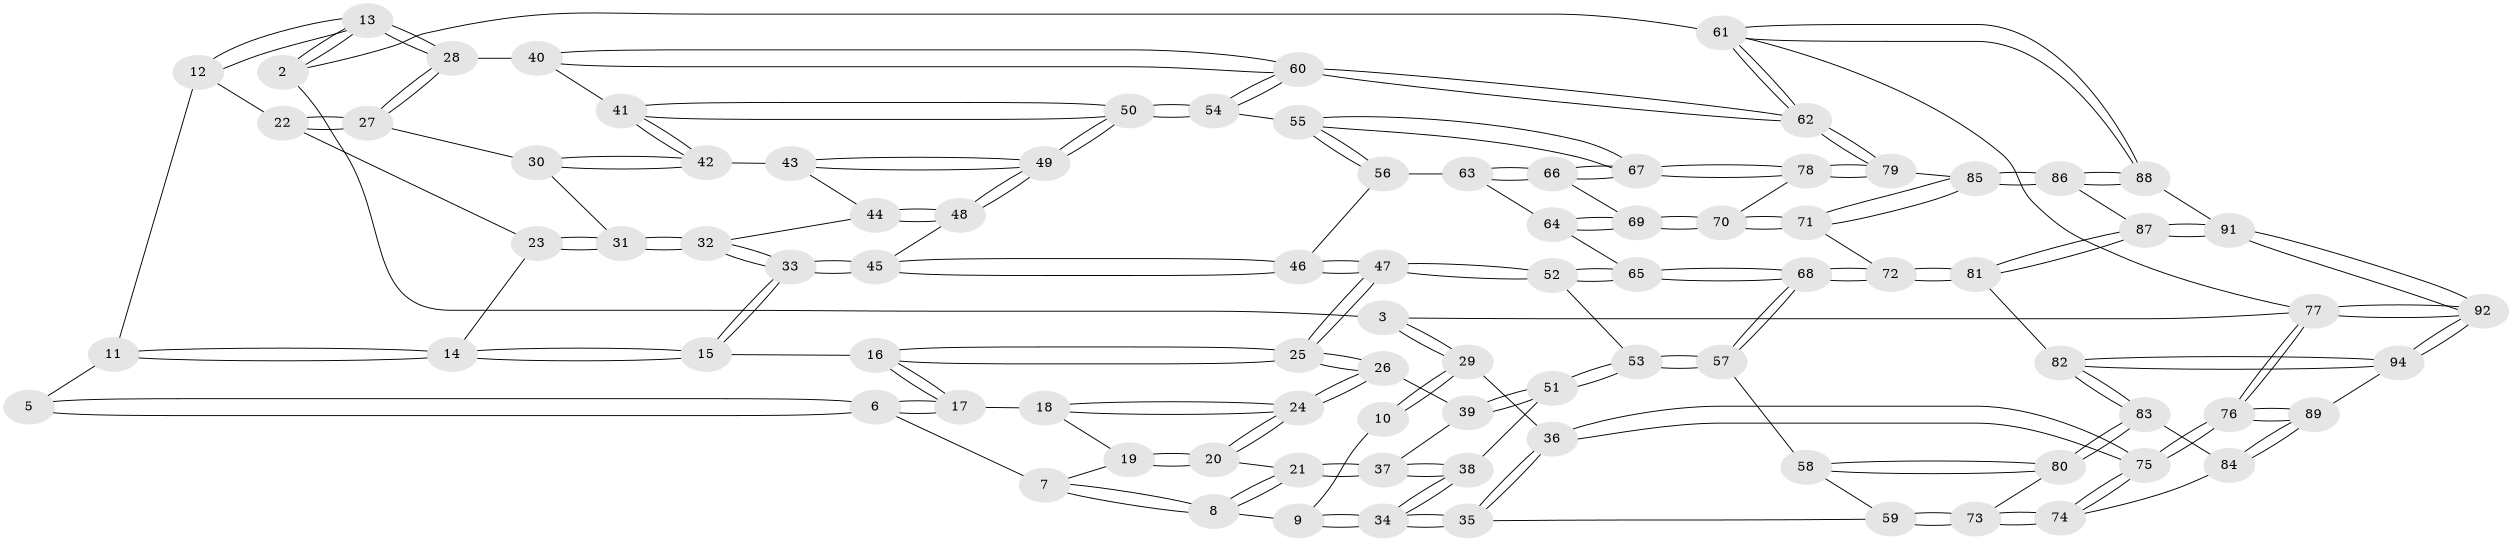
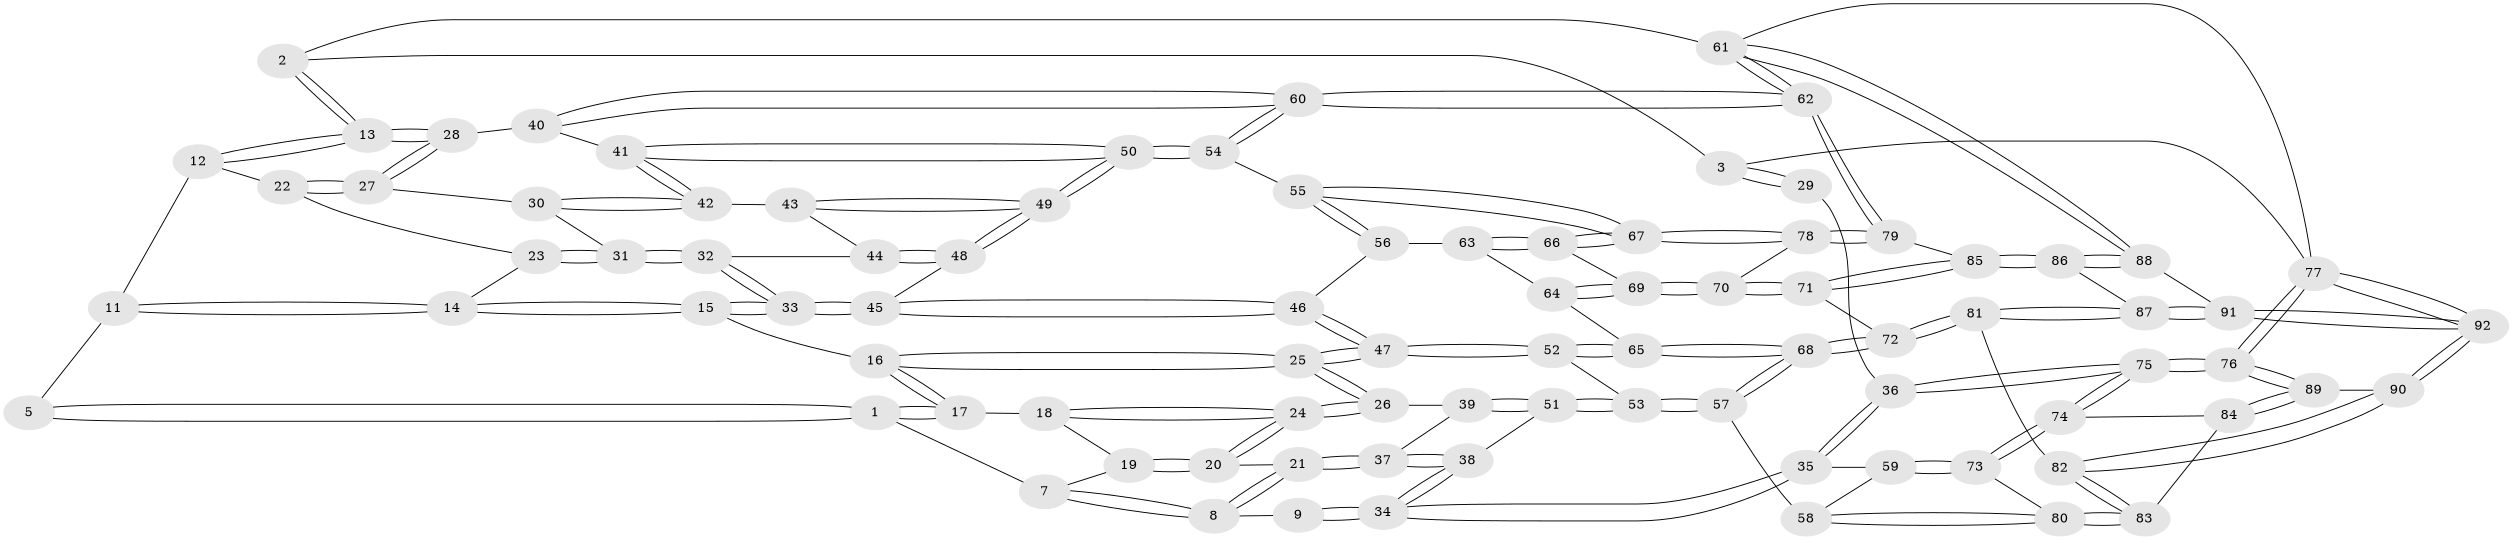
node "94": label "94" -> "90"
node "6": label "6" -> "1"
node "10": removed
